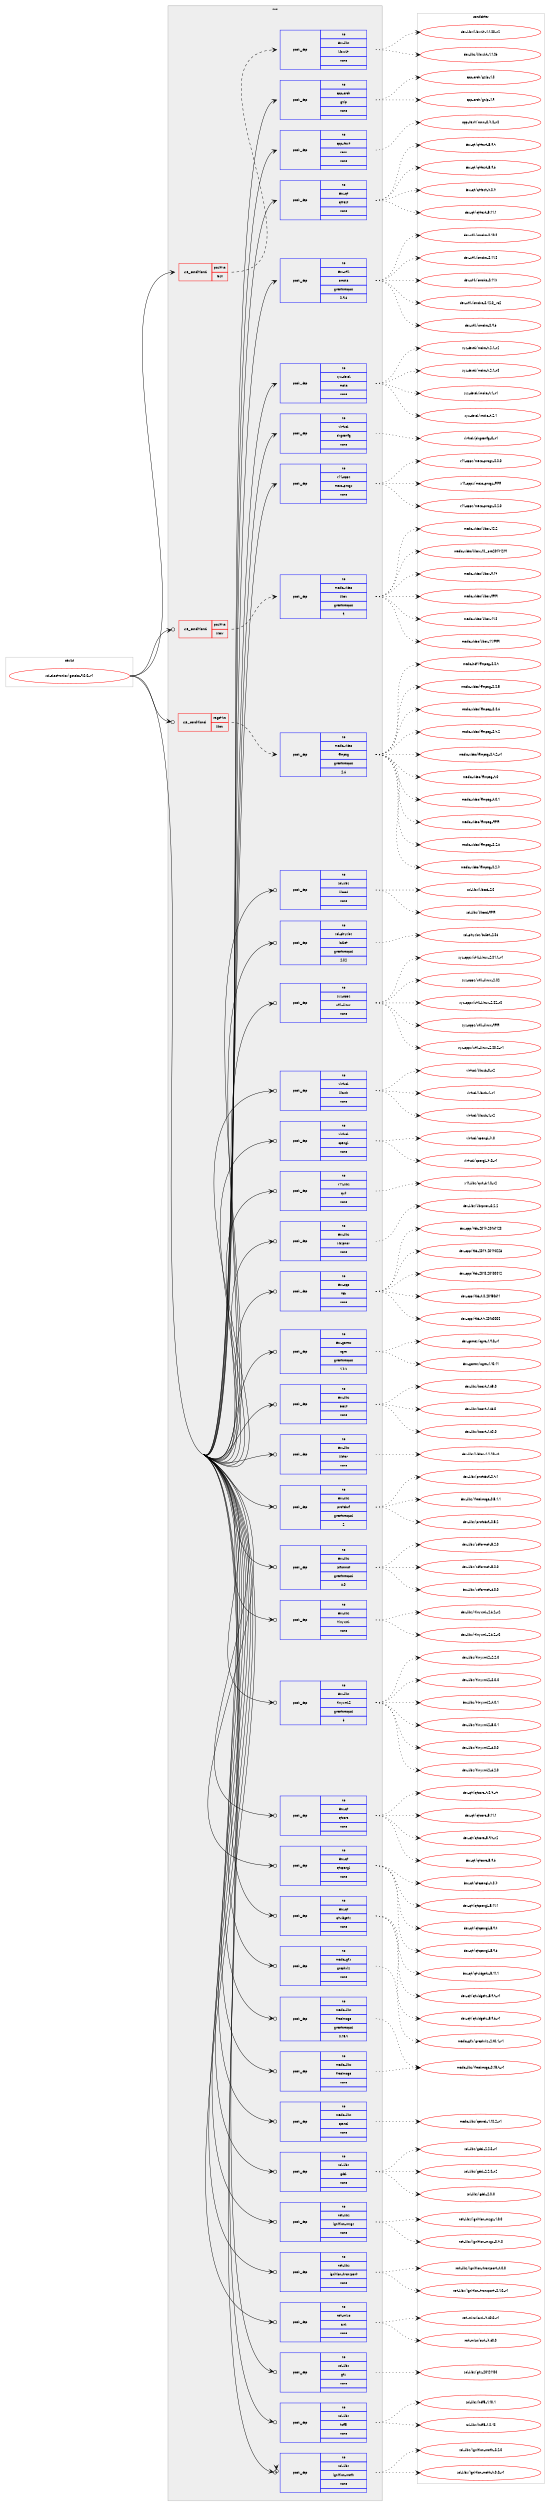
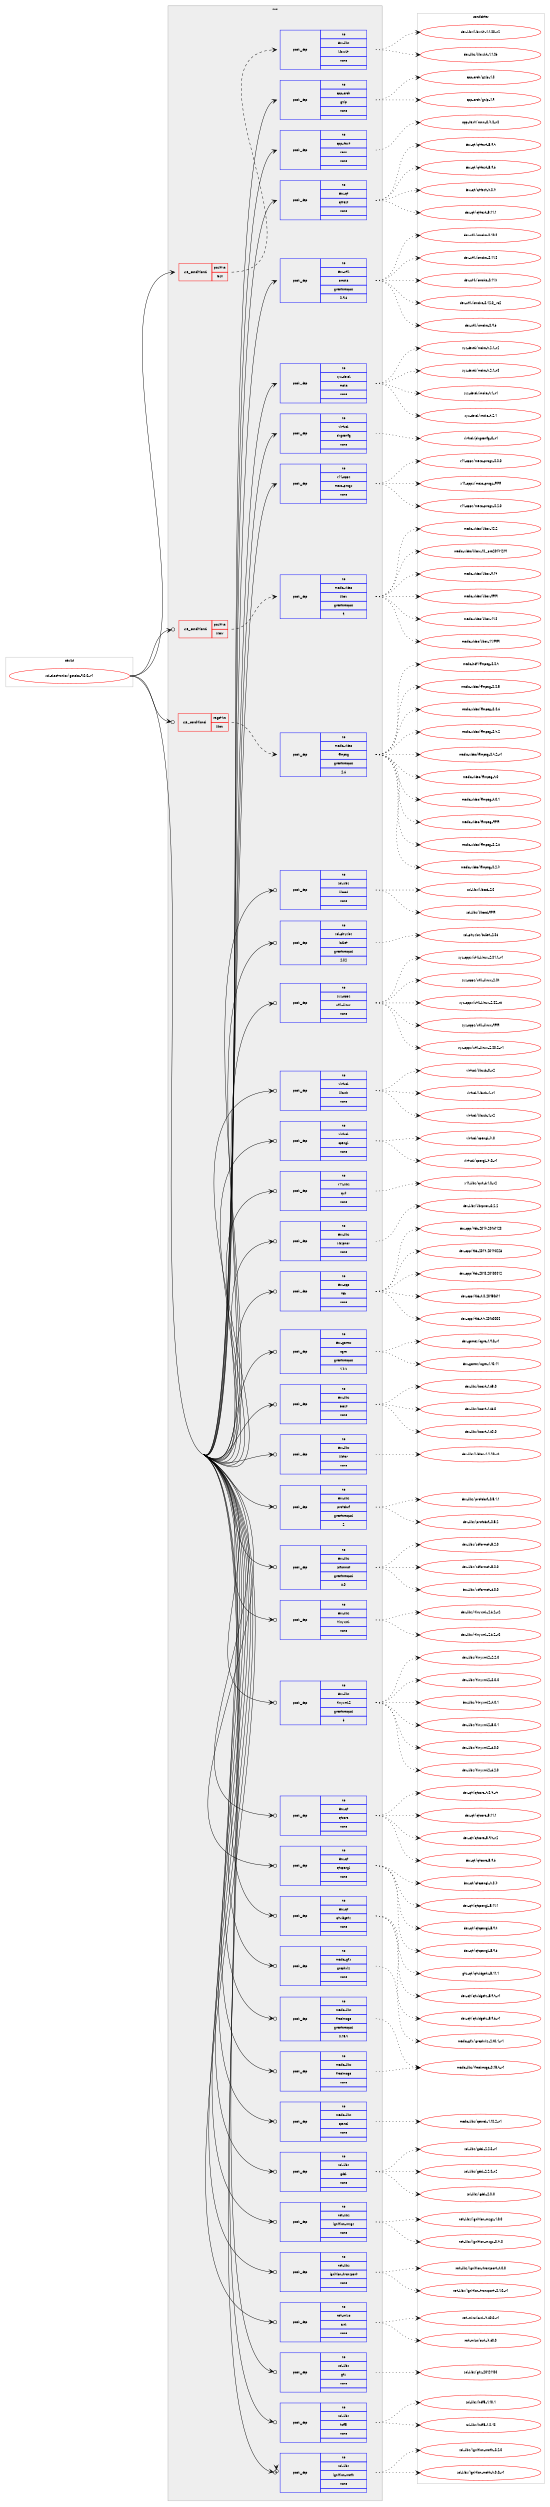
node "sys-apps/util-linux-2.32": label "sys-apps/util-linux-2.32" -> "sys-apps/util-linux-2.34"
node "sys-apps/util-linux-2.32-r3": label "sys-apps/util-linux-2.32-r3" -> "sys-apps/util-linux-2.32-r6"
node "dev-libs/protobuf-3.4.1": removed
node "dev-libs/freeimage-3.5.1.1": label "dev-libs/freeimage-3.5.1.1" -> "dev-libs/protobuf-3.5.1.1"
node "dev-qt/qtwidgets-5.11.1": label "dev-qt/qtwidgets-5.11.1" -> "gts-qt/qtwidgets-5.11.1"
